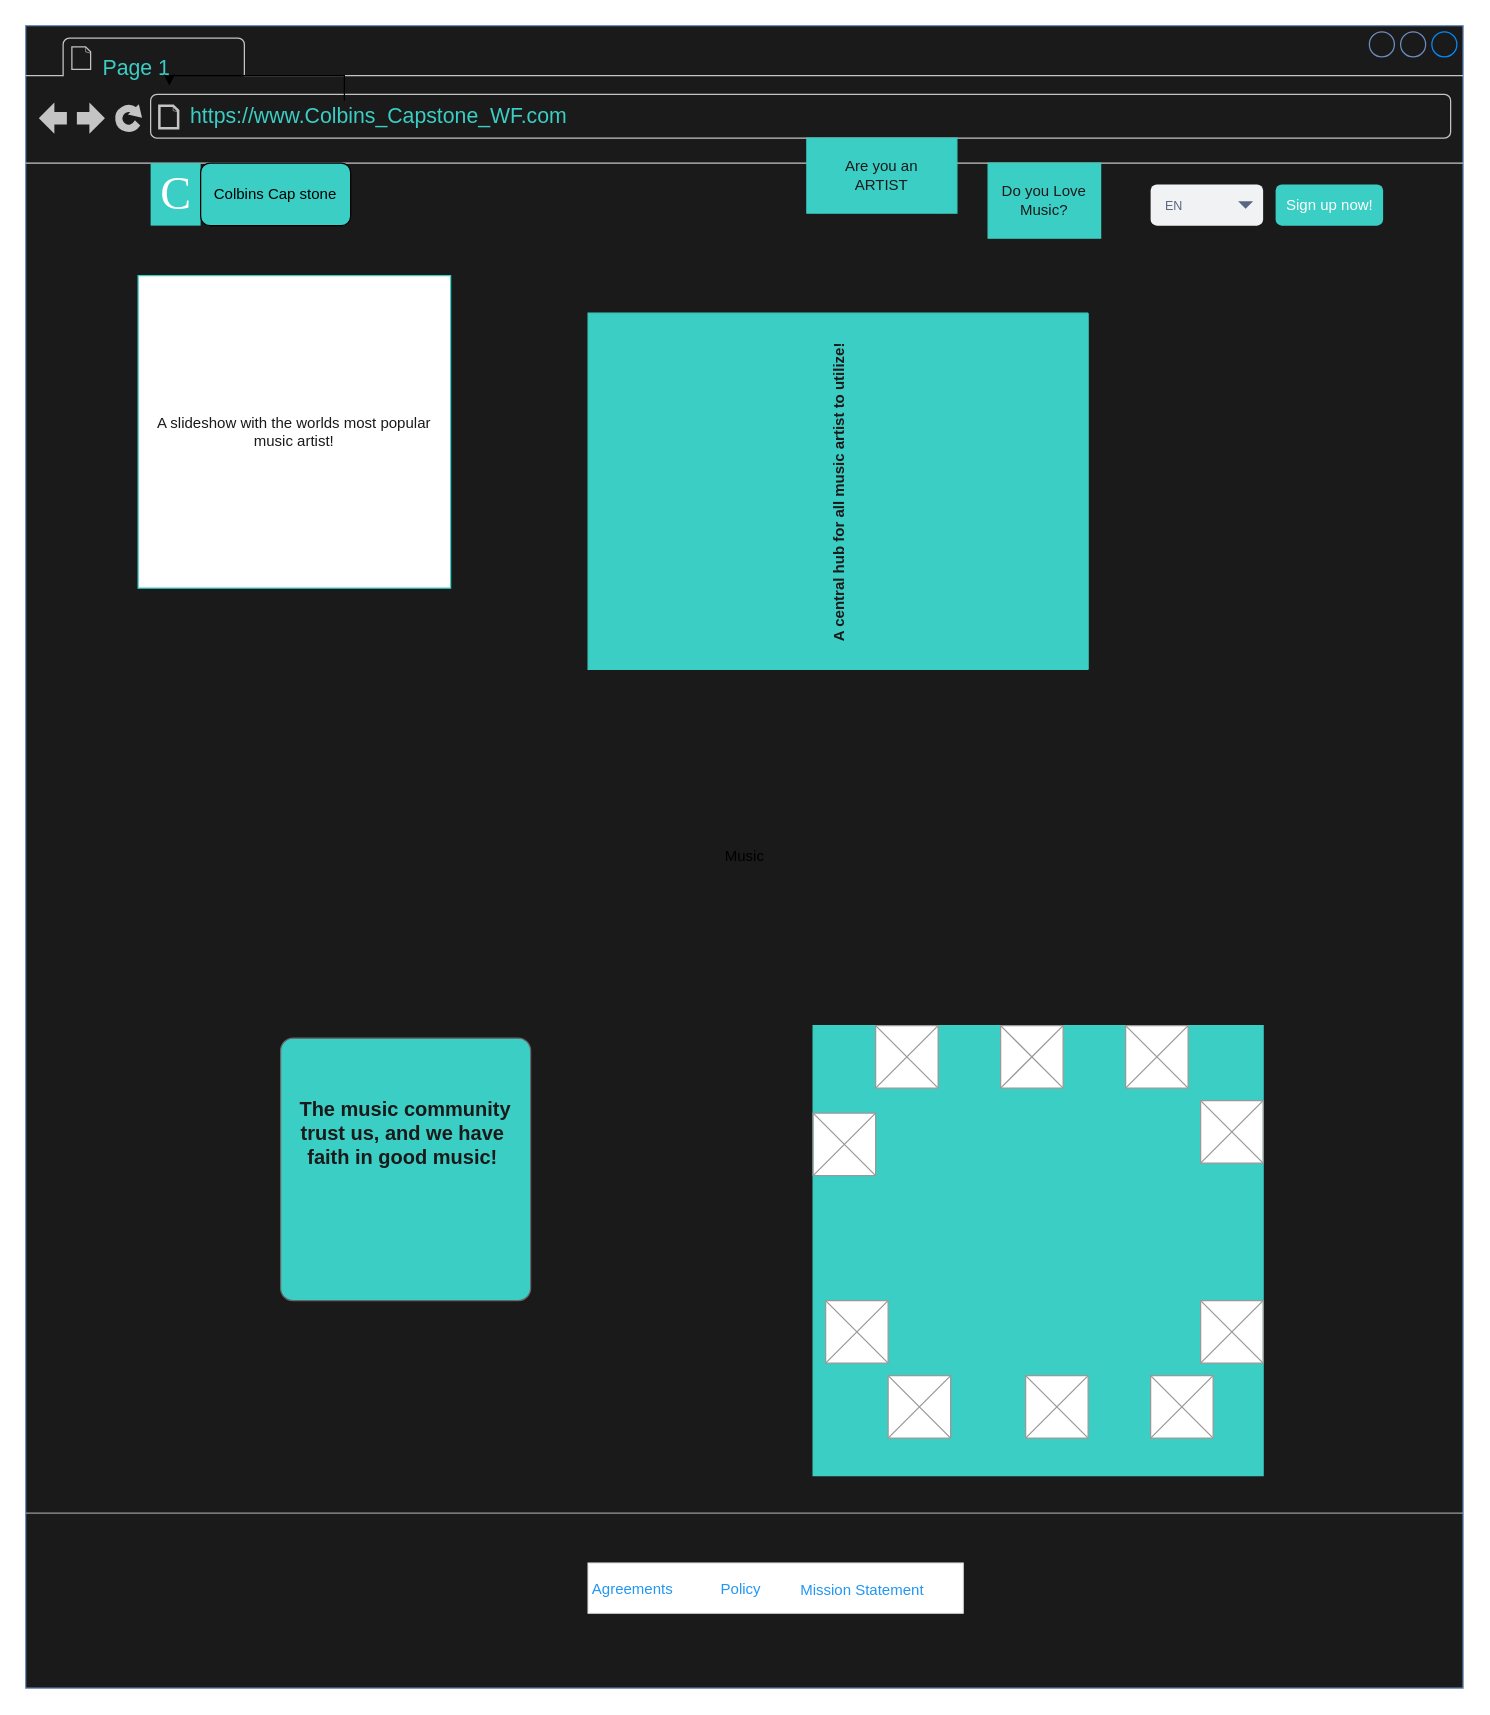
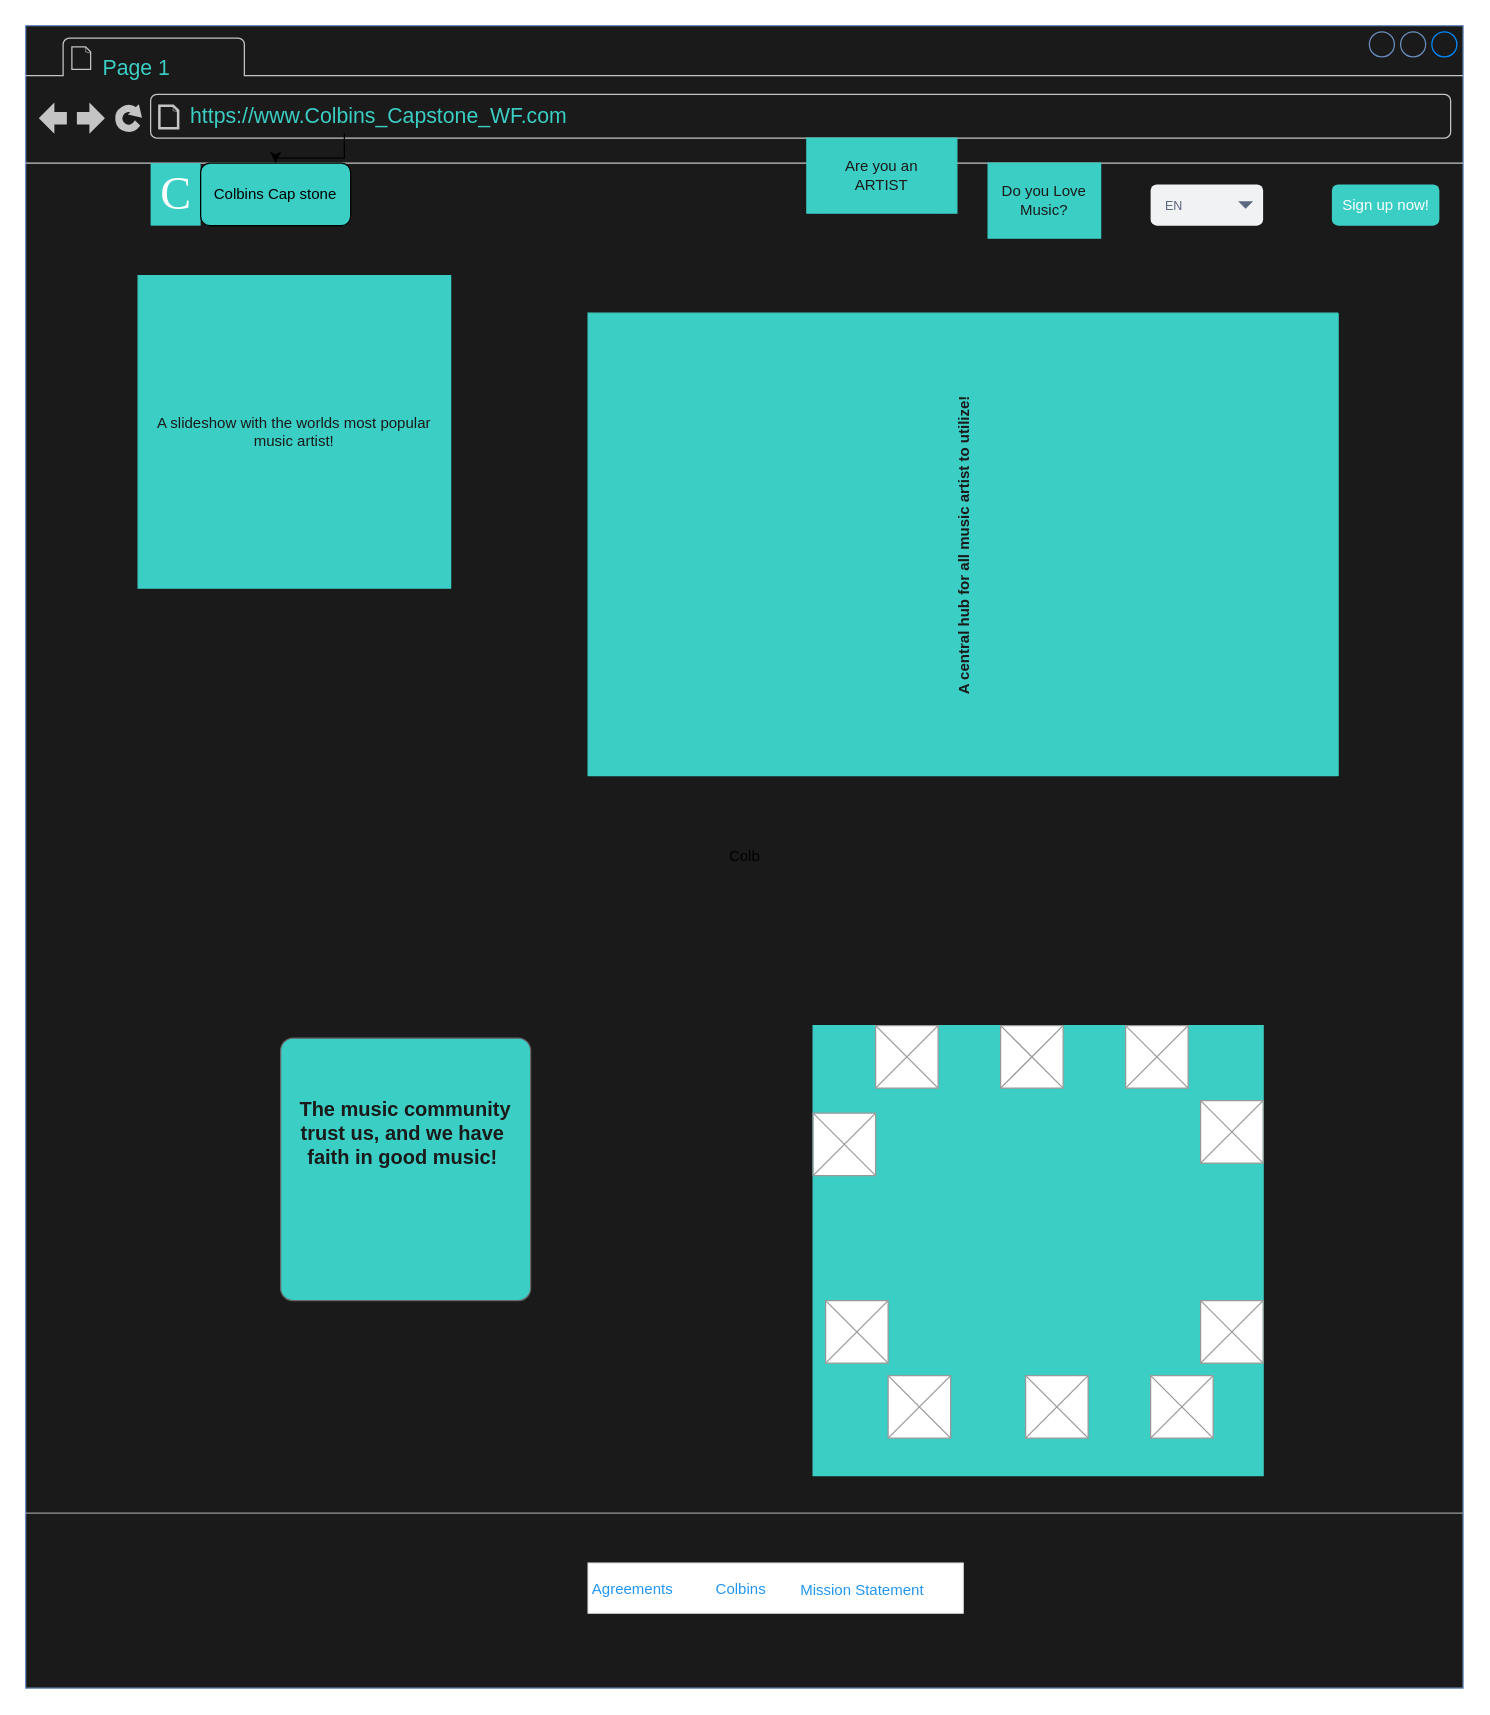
edge "https://www.Colbins_Capstone_WF.com" -> "Page 1": now "https://www.Colbins_Capstone_WF.com" -> "Colbins Cap stone"
node "Sign up now!": moved (1329, 205) -> (1386, 205)
node "A slideshow with the worlds most popular music artist!": fillcolor #ffffff -> #3bcec4
node "A central hub for all music artist to utilize!": size 500x356 -> 750x463
node "Music": label "Music" -> "Colb"
node "Policy": label "Policy" -> "Colbins"
